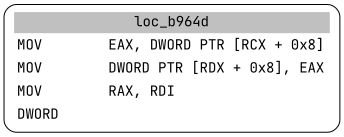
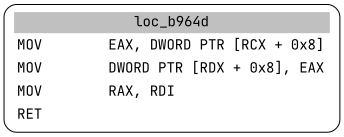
node "loc_b964d": text "DWORD" -> "RET"
